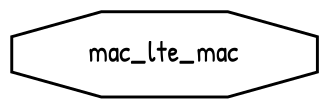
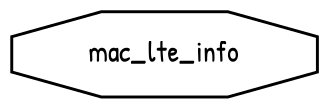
node "mac_lte_mac": label "mac_lte_mac" -> "mac_lte_info"
